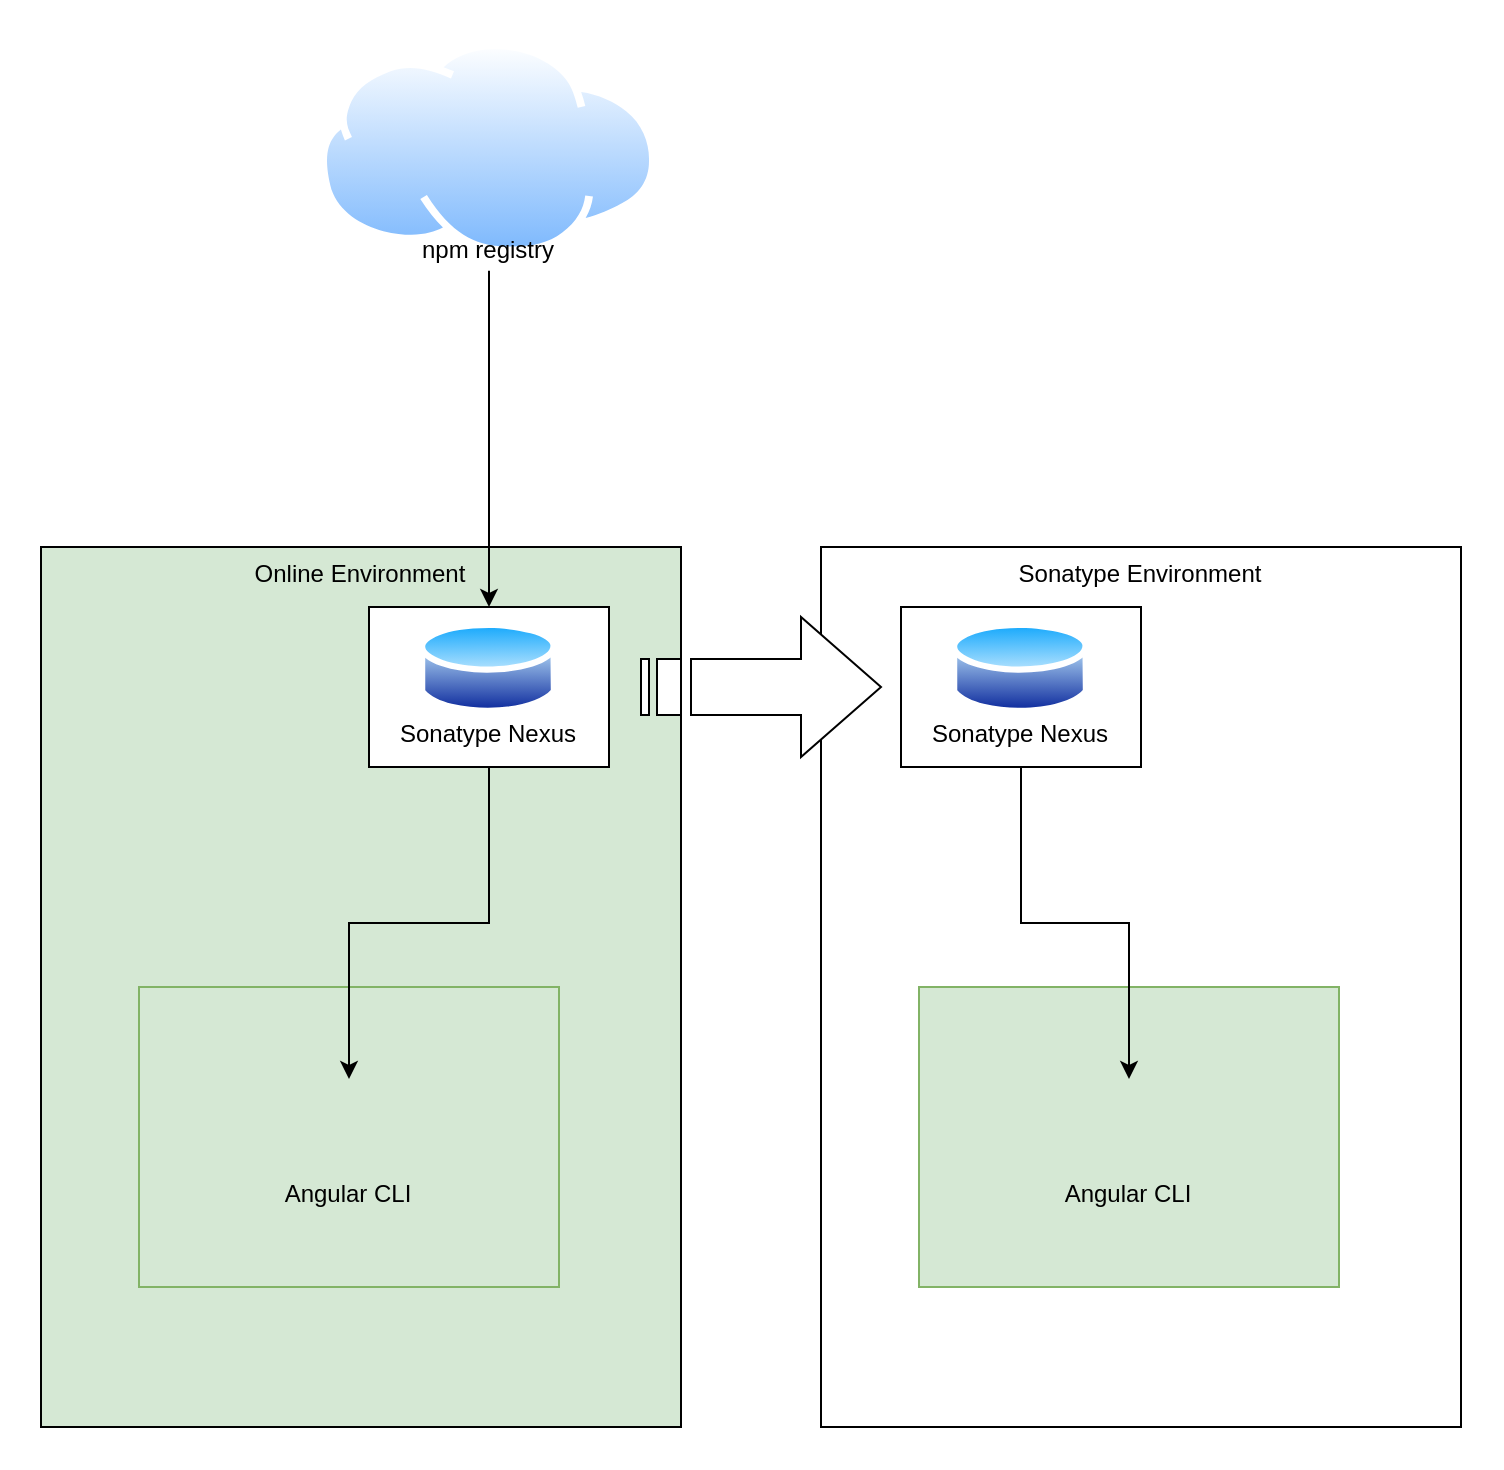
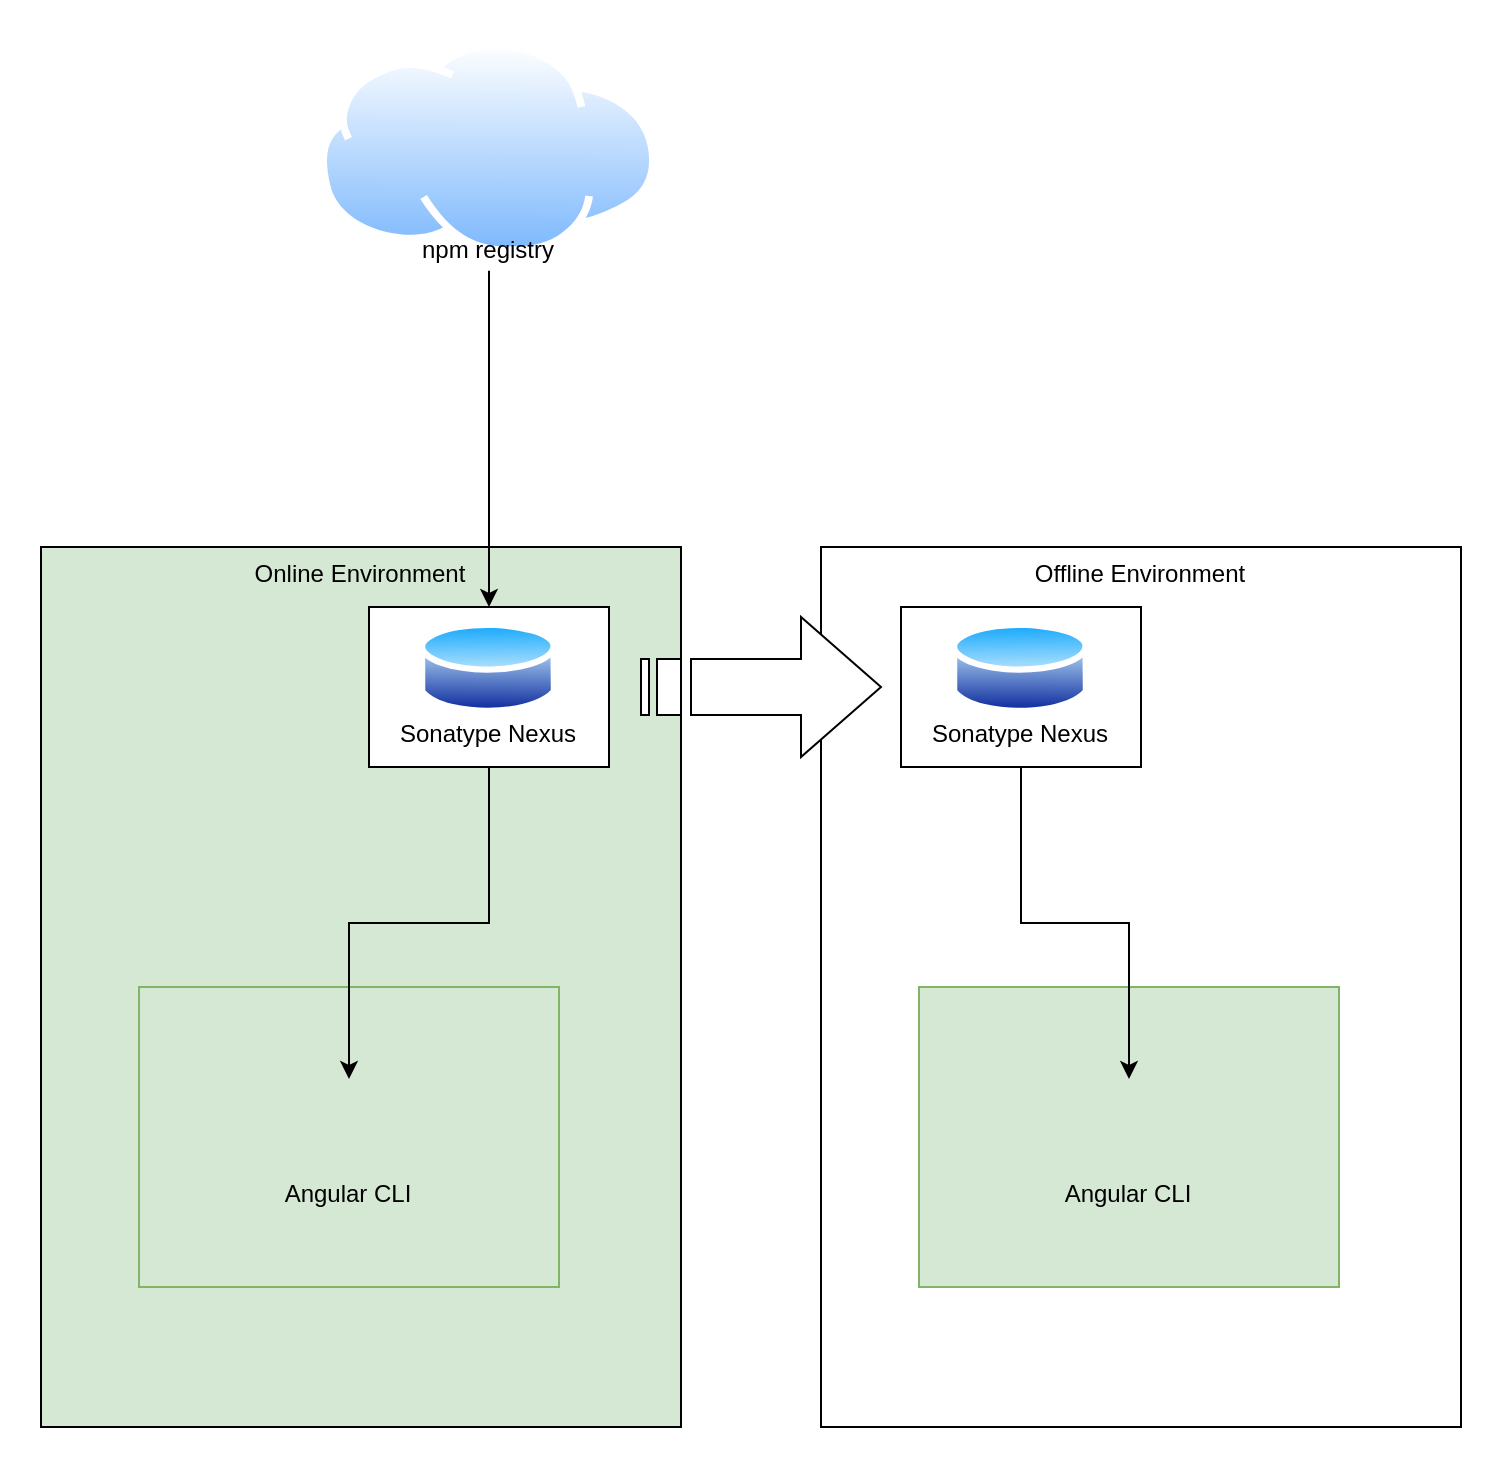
node "Sonatype Environment": label "Sonatype Environment" -> "Offline Environment"
